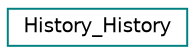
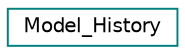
node "History_History": label "History_History" -> "Model_History"
